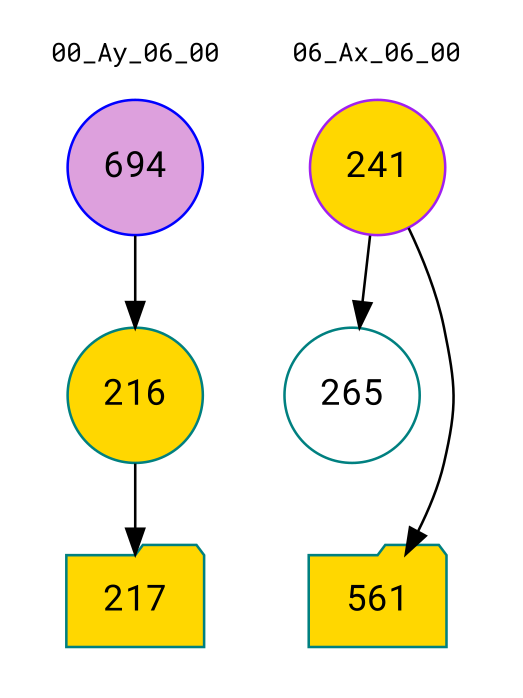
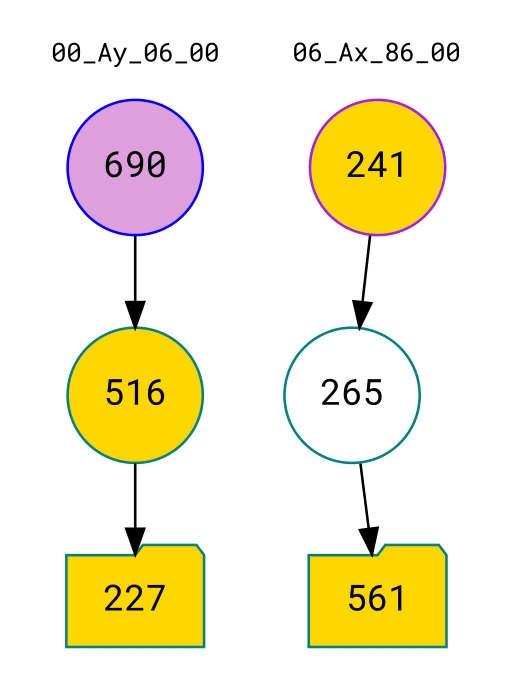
cluster "06_Ax_06_00": label "06_Ax_06_00" -> "06_Ax_86_00"
node "694": label "694" -> "690"
edge "241" -> "561": now "265" -> "561"
node "216": label "216" -> "516"
node "217": label "217" -> "227"
